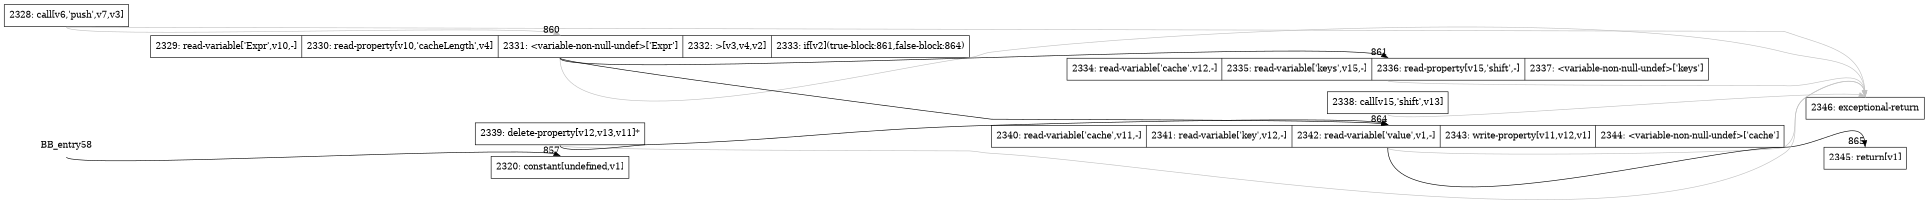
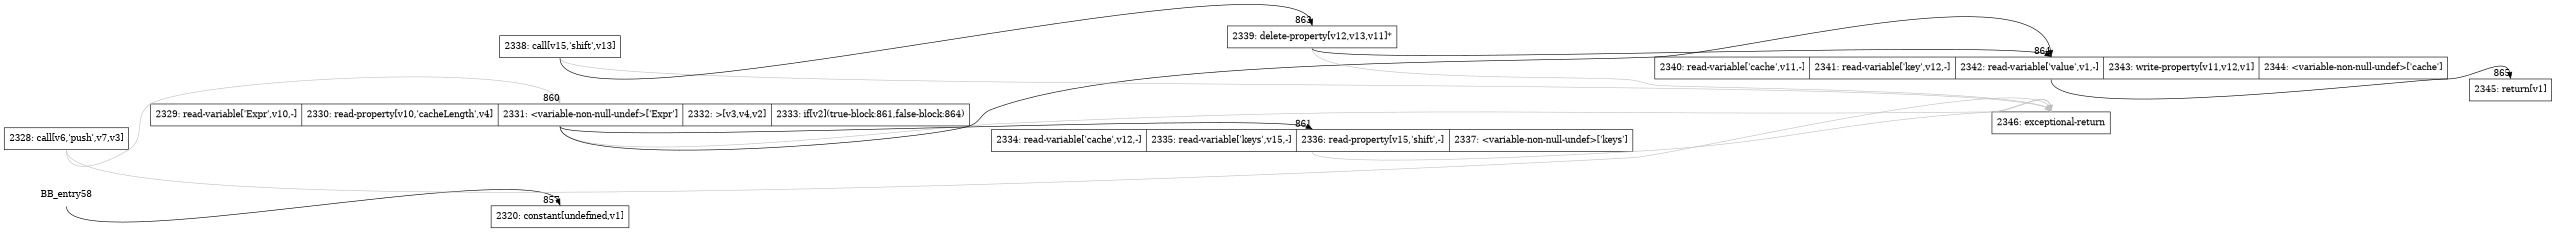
edge "2338: call[v15,'shift',v13]" -> "2339: delete-property[v12,v13,v11]*": added
edge "2340: read-variable['cache',v11,-]" -> "2346: exceptional-return": removed
